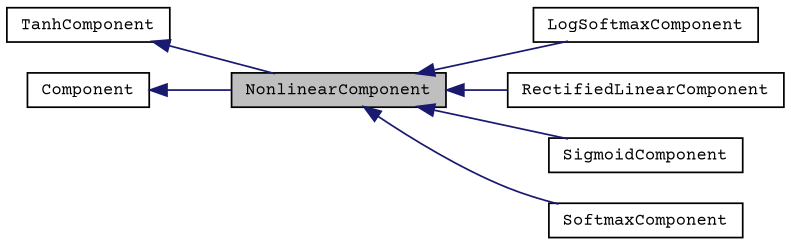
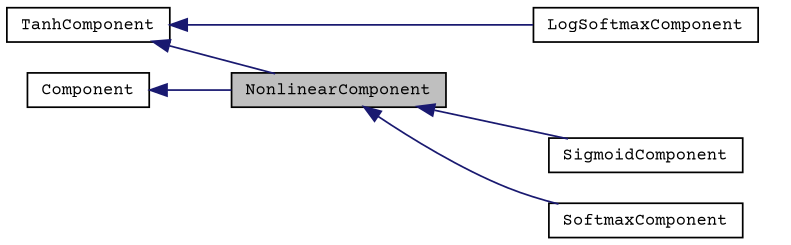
edge "LogSoftmaxComponent" -> "NonlinearComponent": now "LogSoftmaxComponent" -> "TanhComponent"
node "RectifiedLinearComponent": removed
